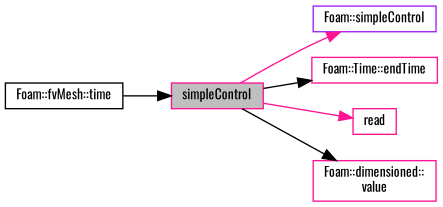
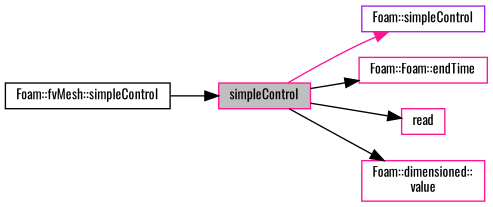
node "Foam::Time::endTime": label "Foam::Time::endTime" -> "Foam::Foam::endTime"
node "Foam::fvMesh::time": label "Foam::fvMesh::time" -> "Foam::fvMesh::simpleControl"
edge "simpleControl" -> "read": color deeppink -> black
